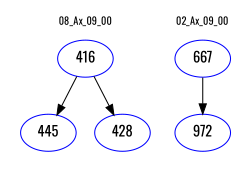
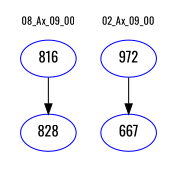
node "416": label "416" -> "816"
edge "667" -> "972": reversed
node "445": removed
node "428": label "428" -> "828"
